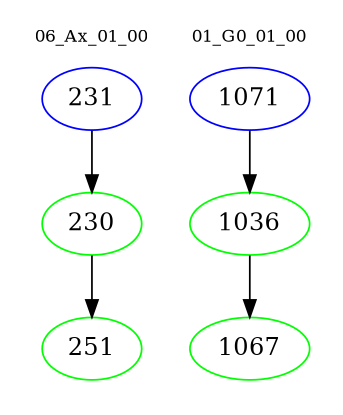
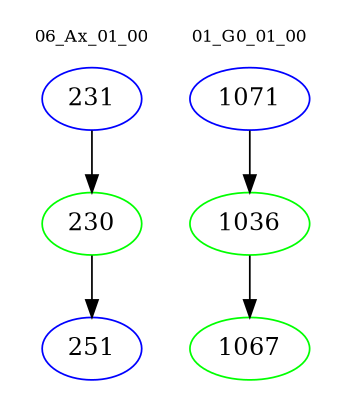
node "251": color green -> blue
